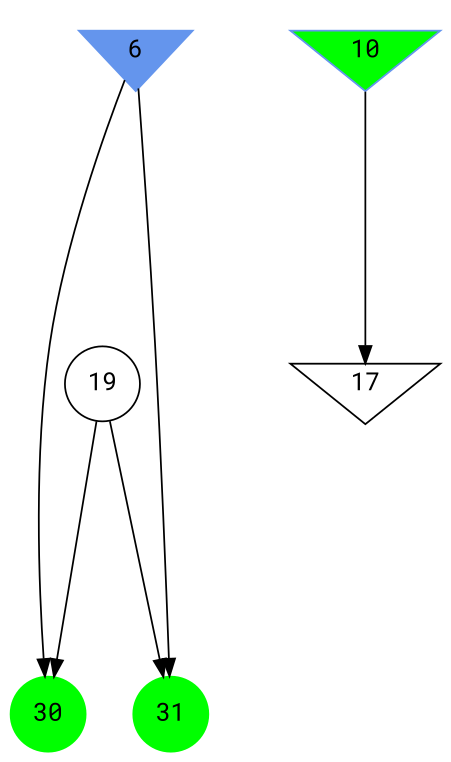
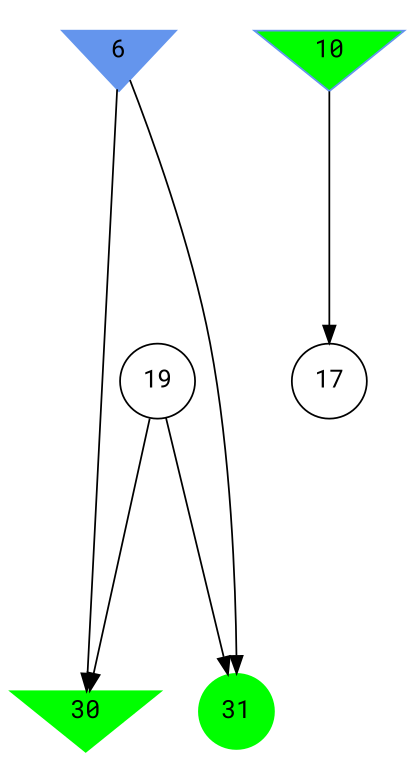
node "17": shape invtriangle -> circle
node "30": shape circle -> invtriangle
